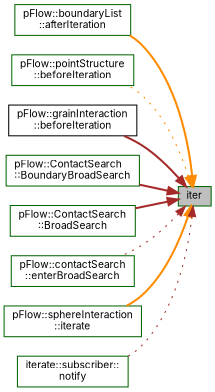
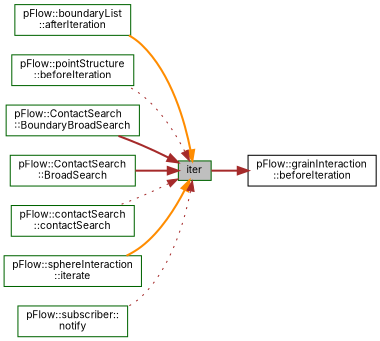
edge "pFlow::pointStructure ::beforeIteration" -> "iter": color darkorange -> brown
edge "pFlow::grainInteraction ::beforeIteration" -> "iter": reversed
node "pFlow::contactSearch ::enterBroadSearch": label "pFlow::contactSearch ::enterBroadSearch" -> "pFlow::contactSearch ::contactSearch"
node "iterate::subscriber:: notify": label "iterate::subscriber:: notify" -> "pFlow::subscriber:: notify"
